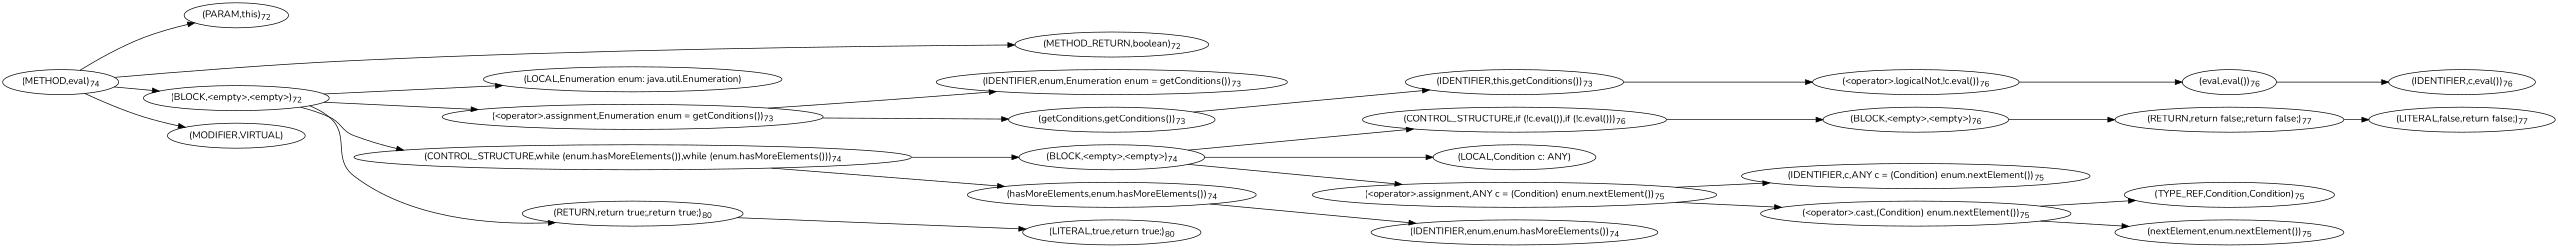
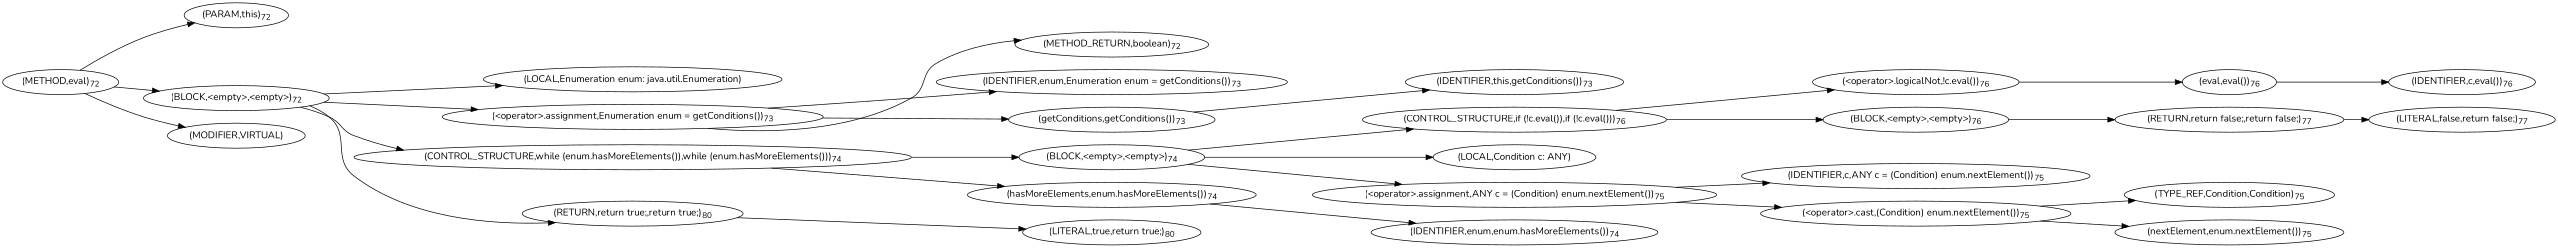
edge "(METHOD,eval)" -> "(METHOD_RETURN,boolean)": now "(<operator>.assignment,Enumeration enum = getConditions())" -> "(METHOD_RETURN,boolean)"
node "(METHOD,eval)": text "74" -> "72"
edge "(IDENTIFIER,this,getConditions())" -> "(<operator>.logicalNot,!c.eval())": now "(CONTROL_STRUCTURE,if (!c.eval()),if (!c.eval()))" -> "(<operator>.logicalNot,!c.eval())"
